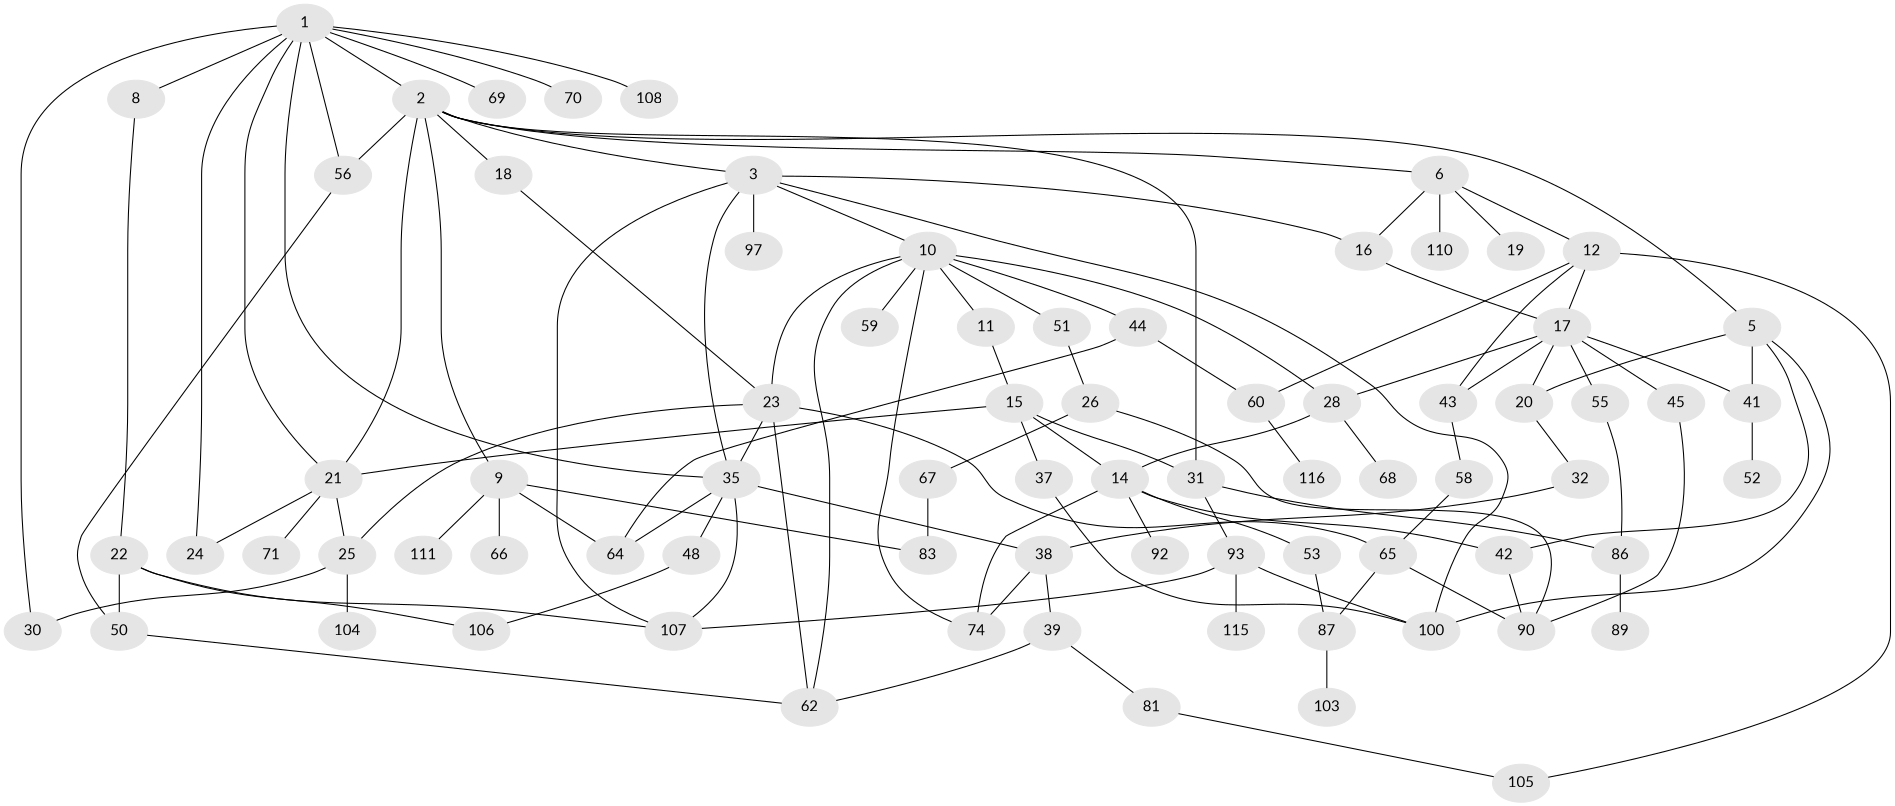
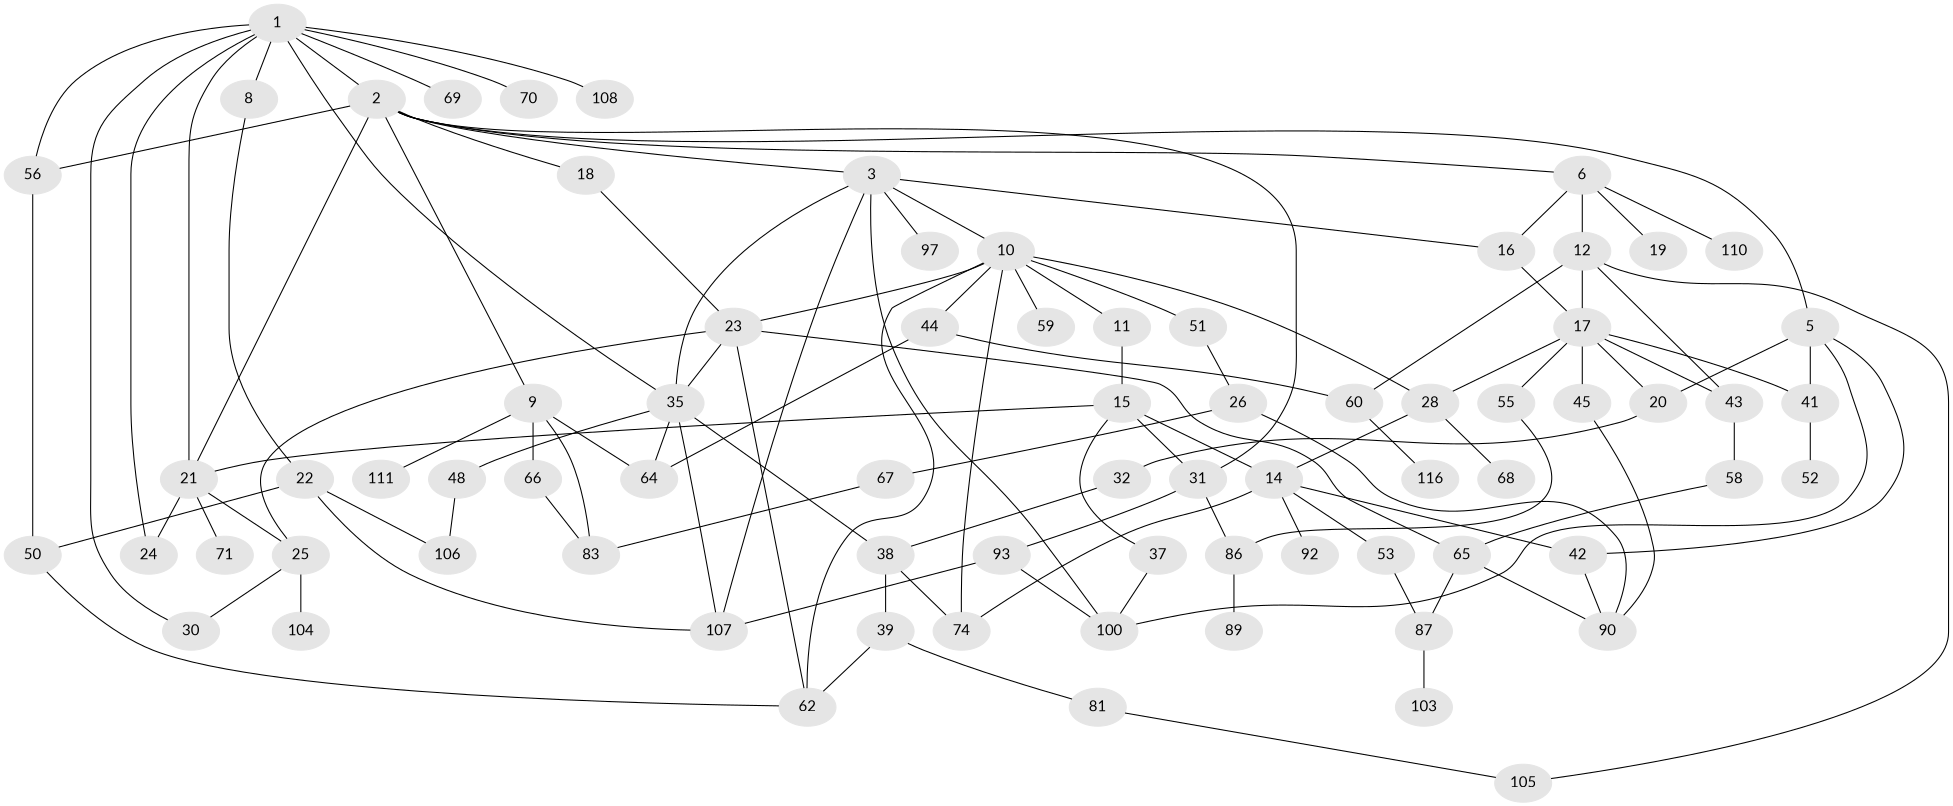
edge "66" -- "83": added
node "115": removed
